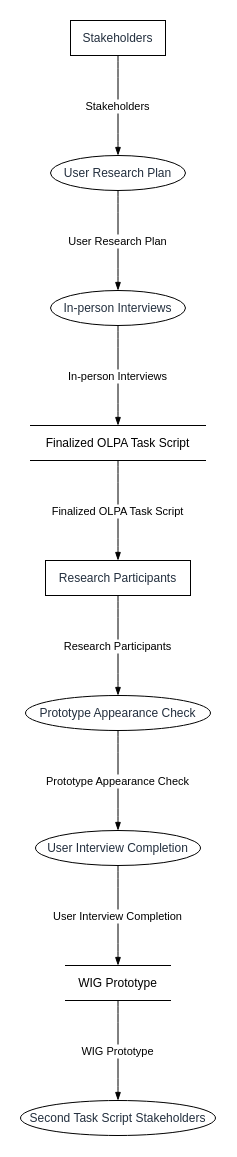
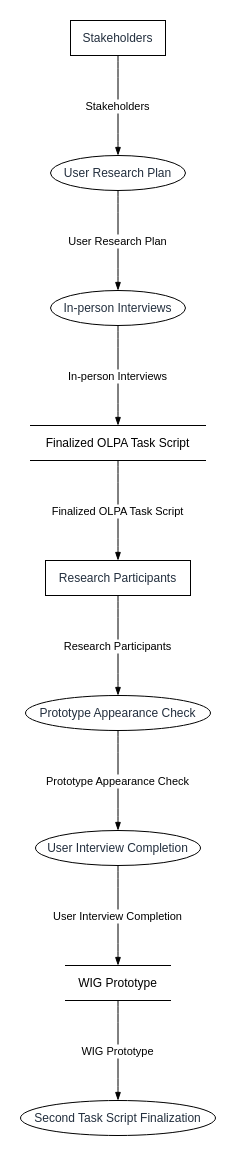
node "Second Task Script Stakeholders": label "Second Task Script Stakeholders" -> "Second Task Script Finalization"
